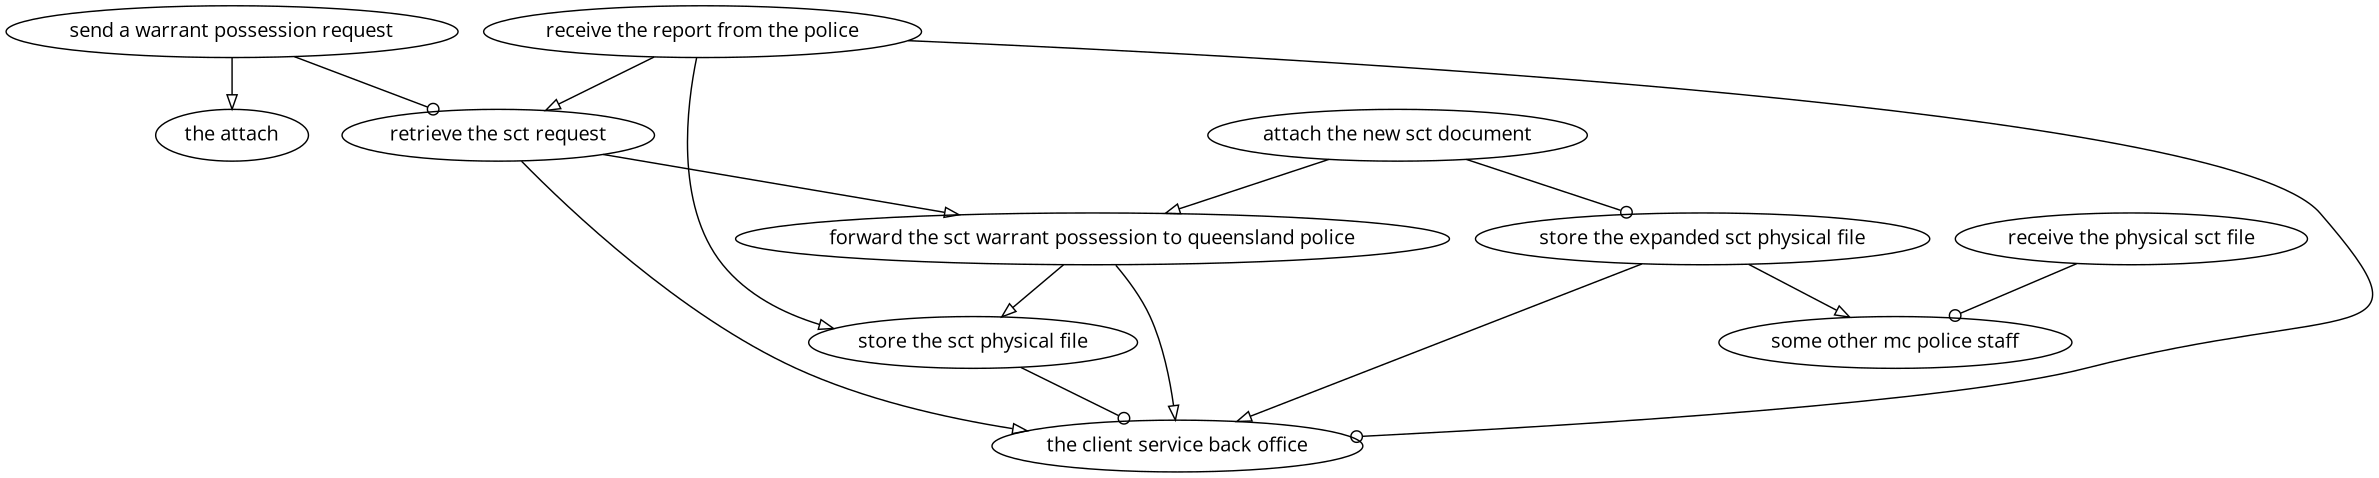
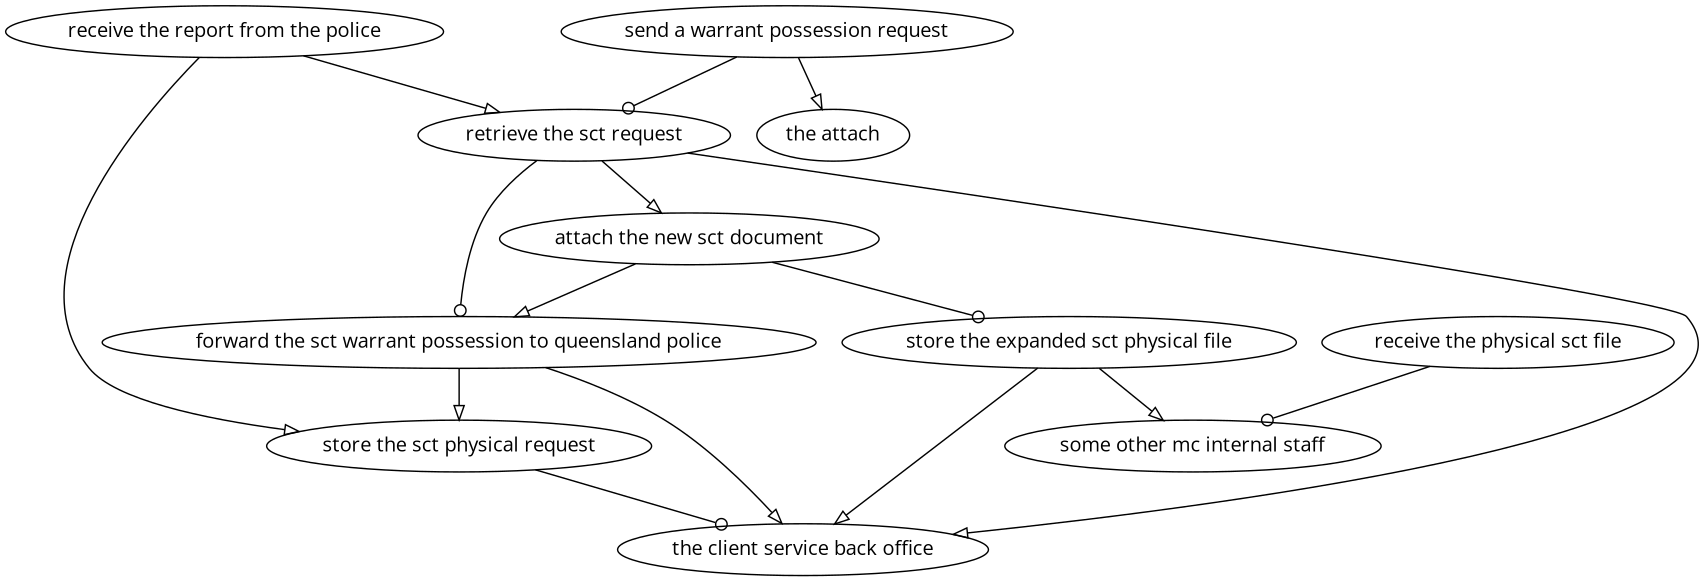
edge "receive the report from the police" -> "the client service back office": removed
edge "retrieve the sct request" -> "attach the new sct document": added
edge "retrieve the sct request" -> "forward the sct warrant possession to queensland police": arrowhead onormal -> odot
node "store the sct physical file": label "store the sct physical file" -> "store the sct physical request"
node "some other mc police staff": label "some other mc police staff" -> "some other mc internal staff"
